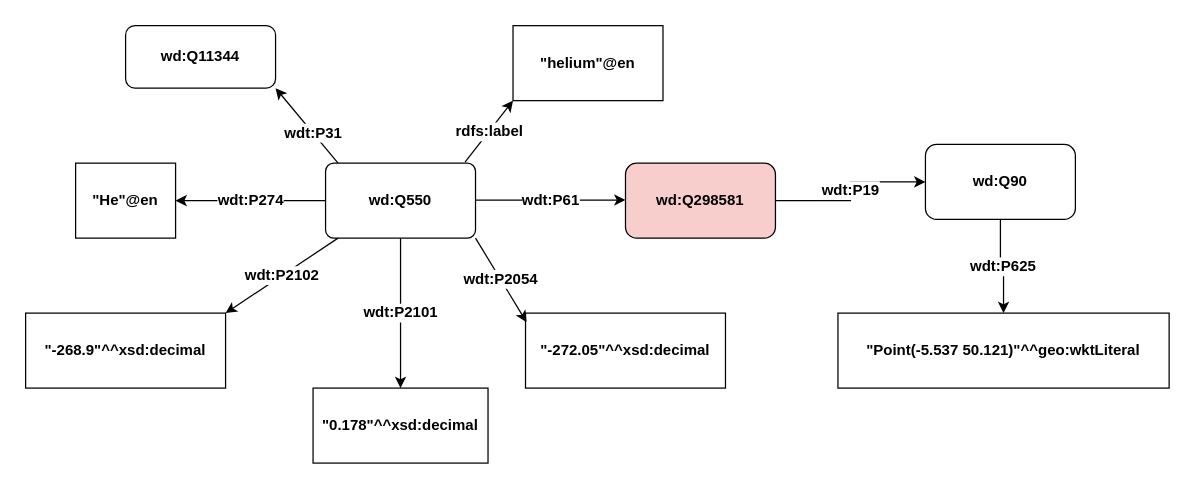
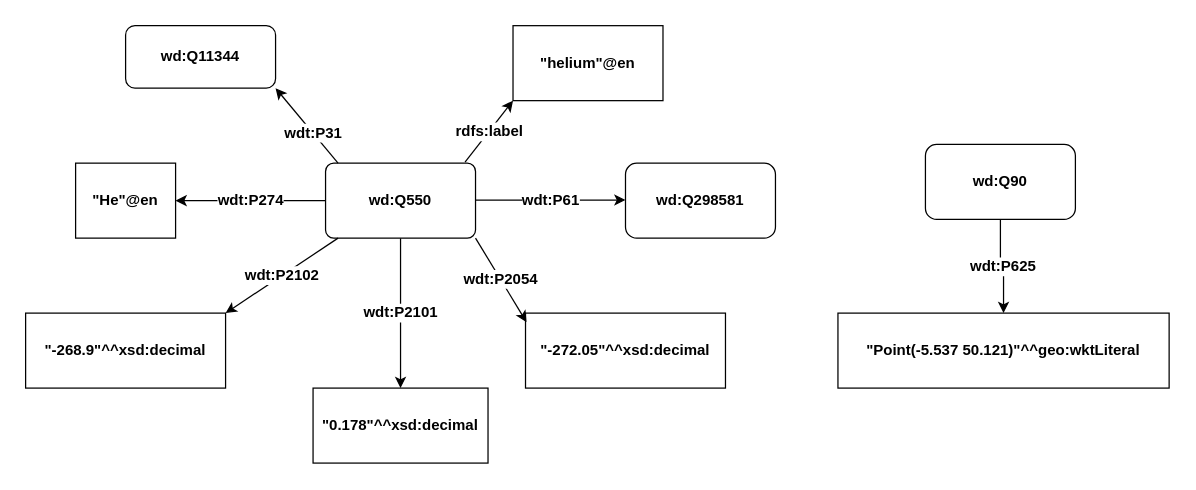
node "wd:Q298581": fillcolor #f8cecc -> #ffffff
edge "wd:Q298581" -> "wd:Q90": removed, label "wdt:P19"
